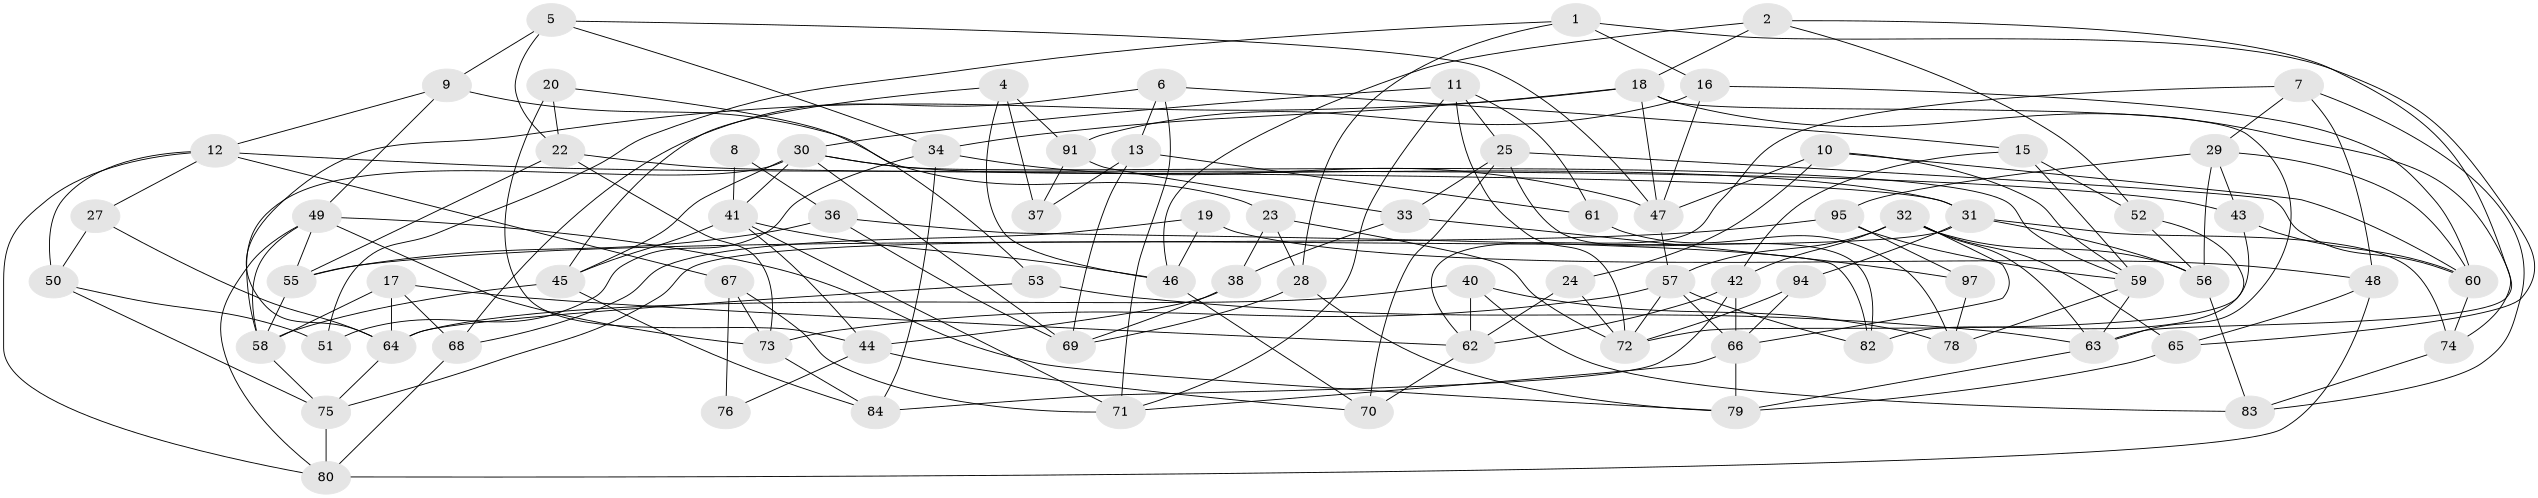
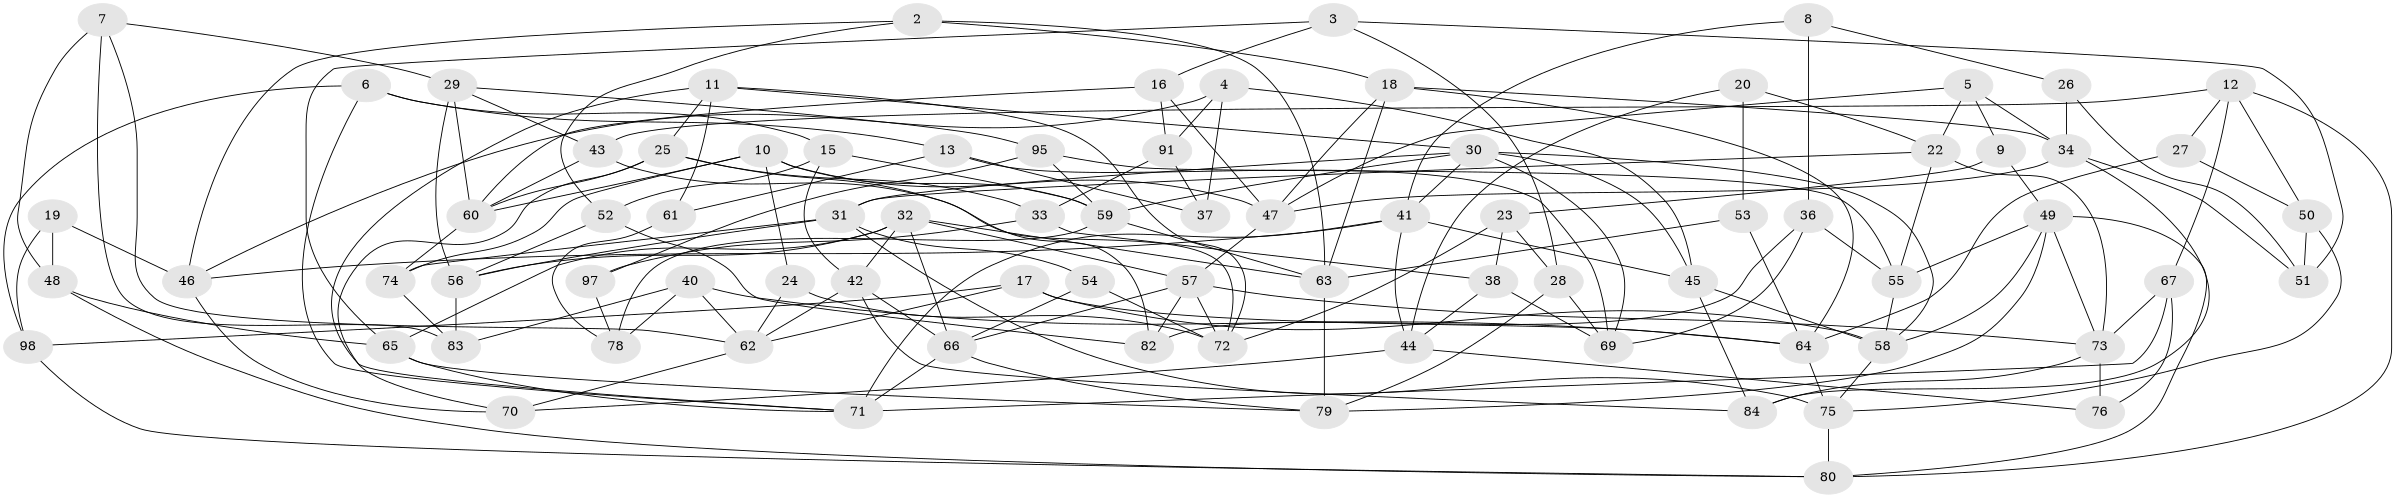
node "1": label "1" -> "3"
node "26": added
edge "9" -- "12": removed
edge "18" -- "74": now "10" -- "74"
node "94": label "94" -> "54"
node "68": label "68" -> "98"
edge "73" -- "76": added
edge "65" -- "71": added
